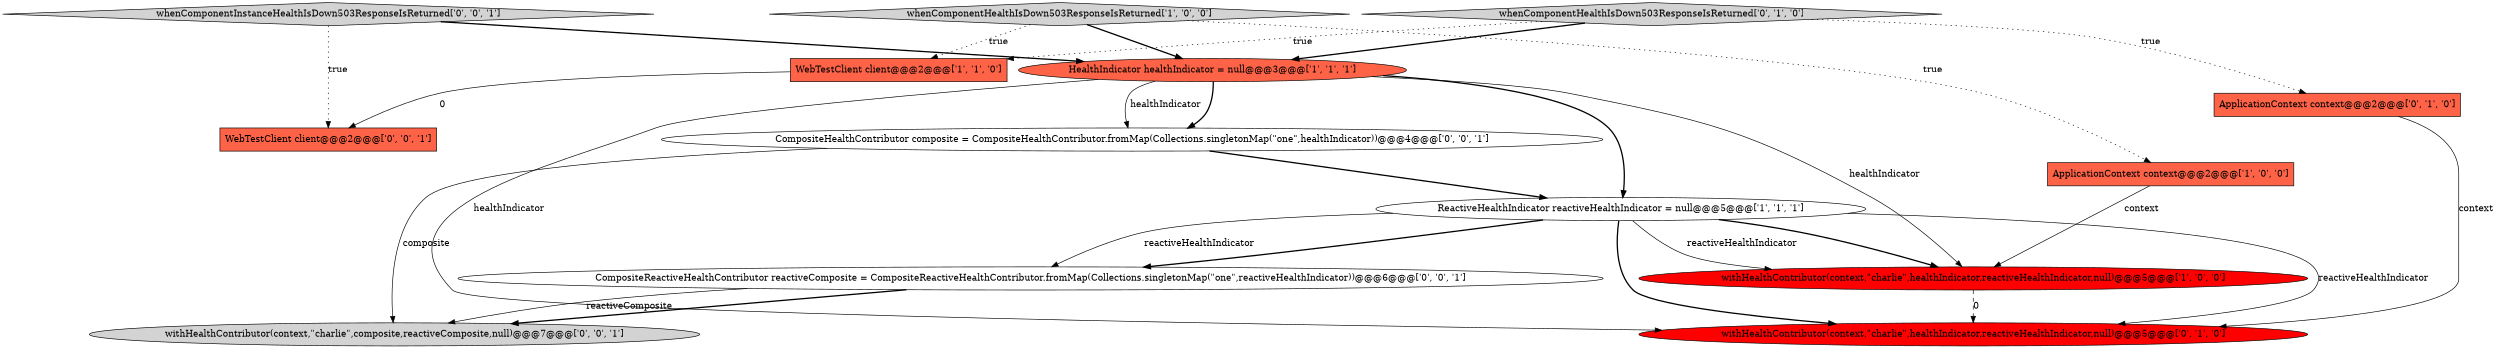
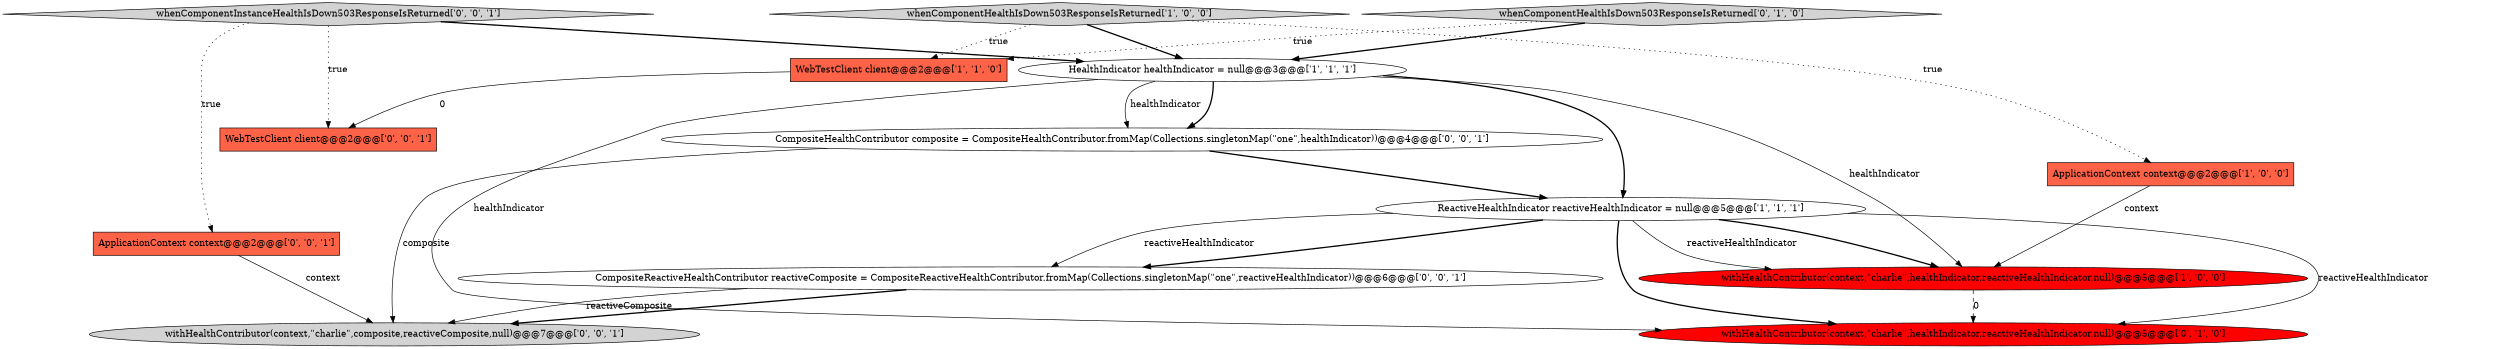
node "HealthIndicator healthIndicator = null@@@3@@@['1', '1', '1']": fillcolor tomato -> white
node "ApplicationContext context@@@2@@@['0', '1', '0']": removed
node "ApplicationContext context@@@2@@@['0', '0', '1']": added
